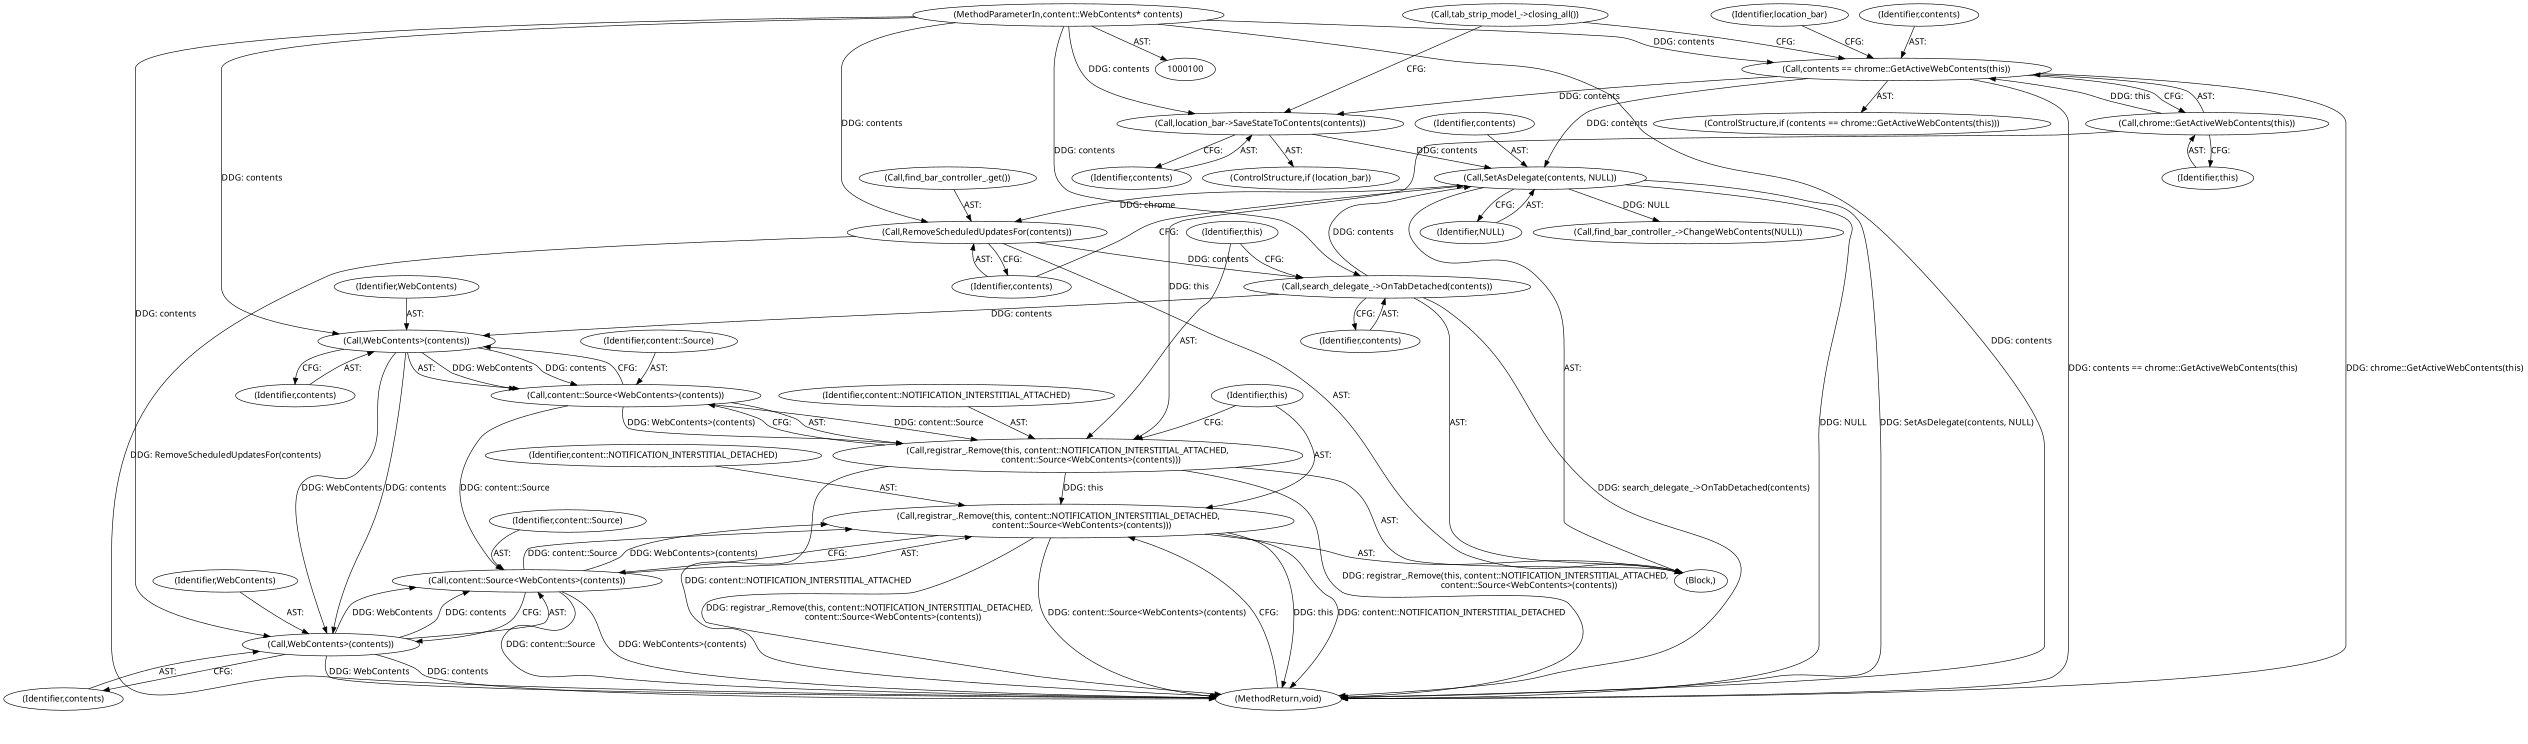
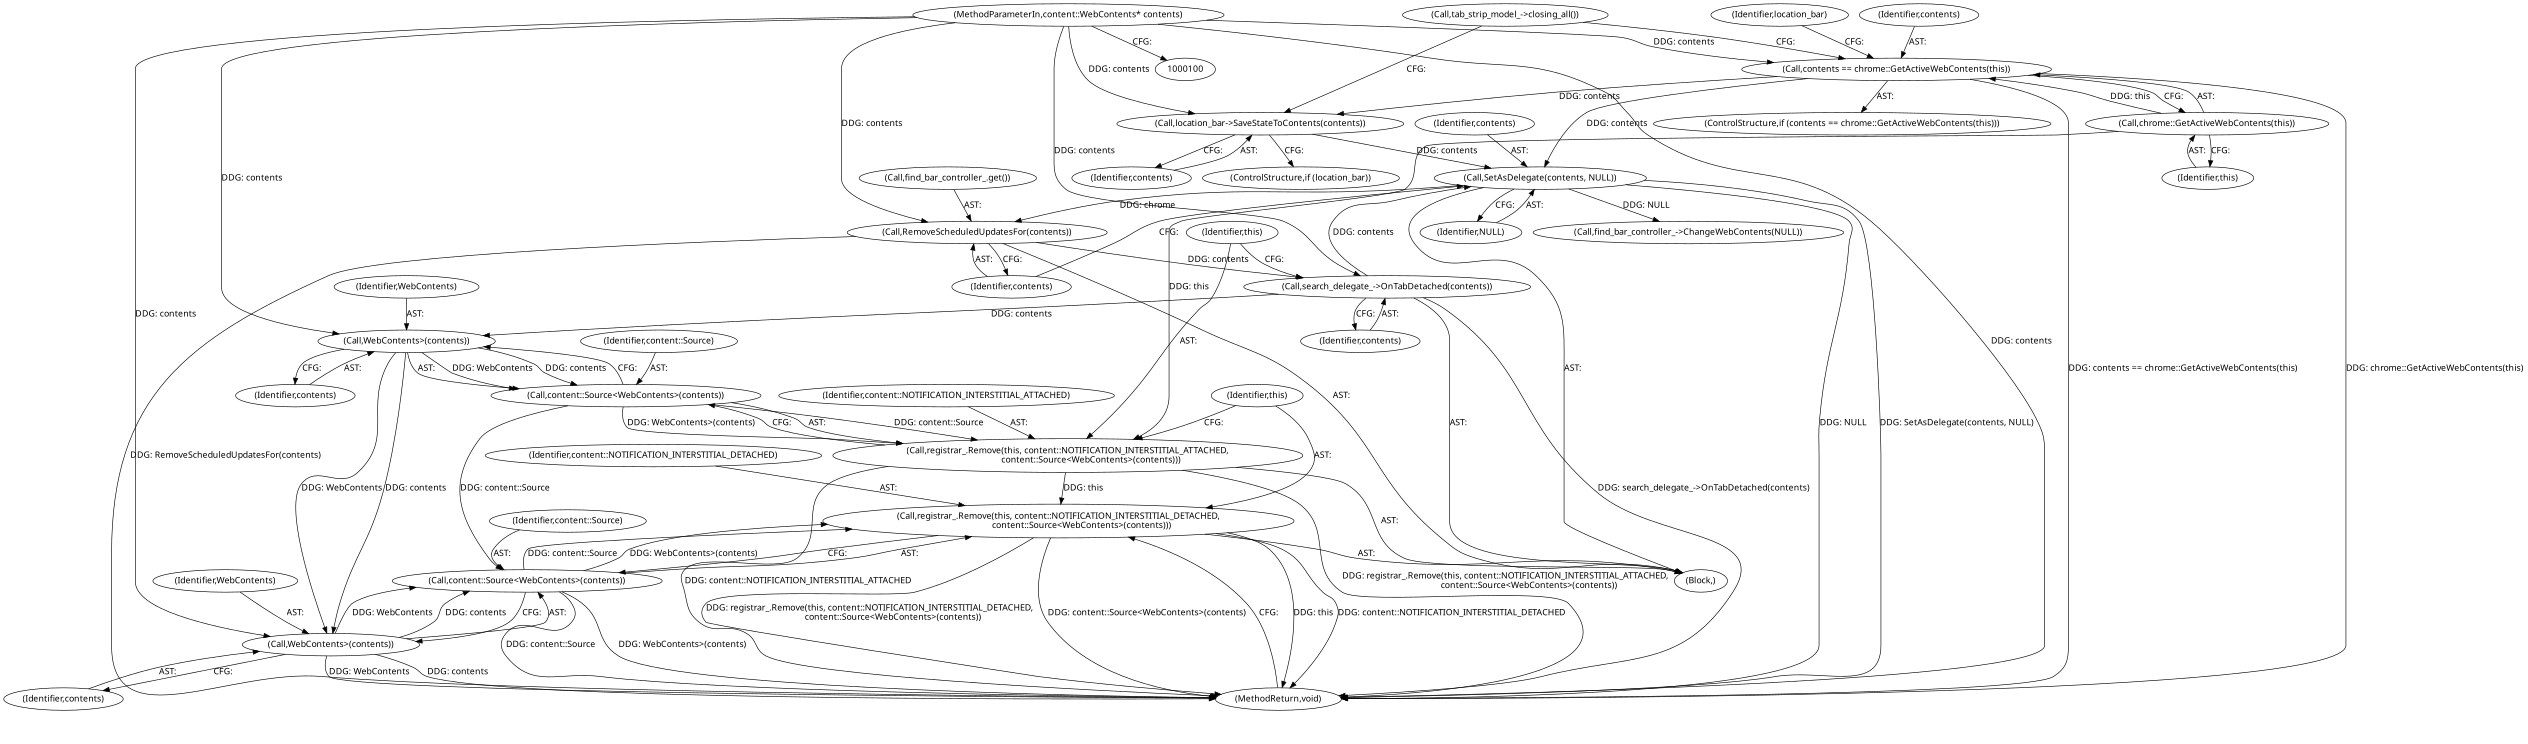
edge "(MethodParameterIn,content::WebContents* contents)" -> "1000100": label "AST: " -> "CFG: "
edge "(Call,location_bar->SaveStateToContents(contents))" -> "(ControlStructure,if (location_bar))": label "AST: " -> "CFG: "
